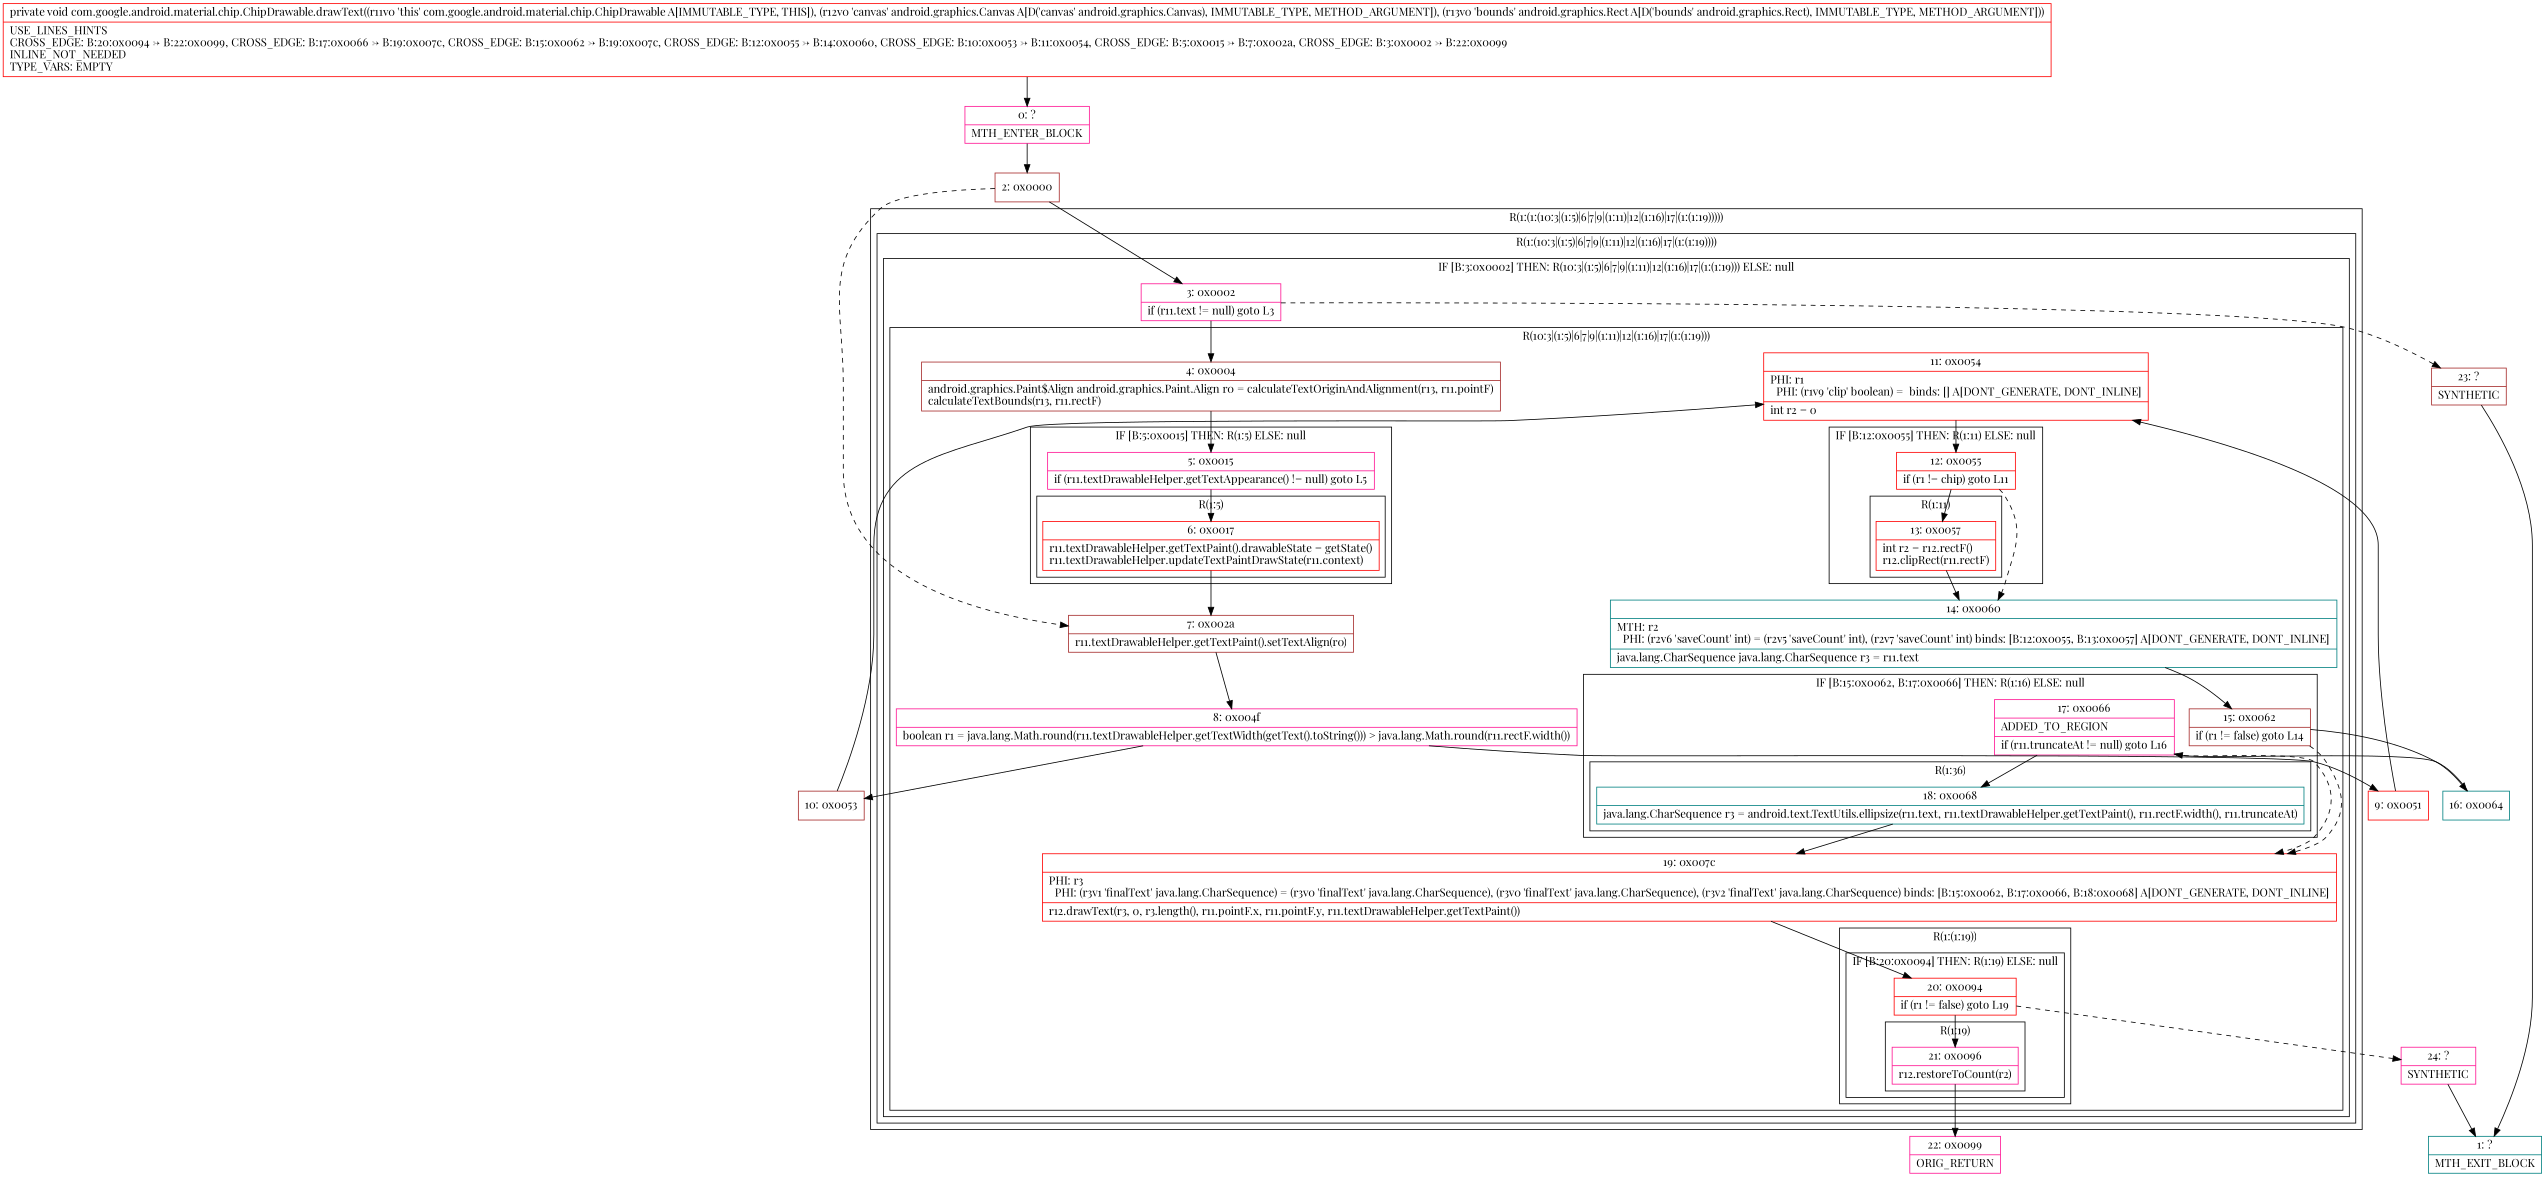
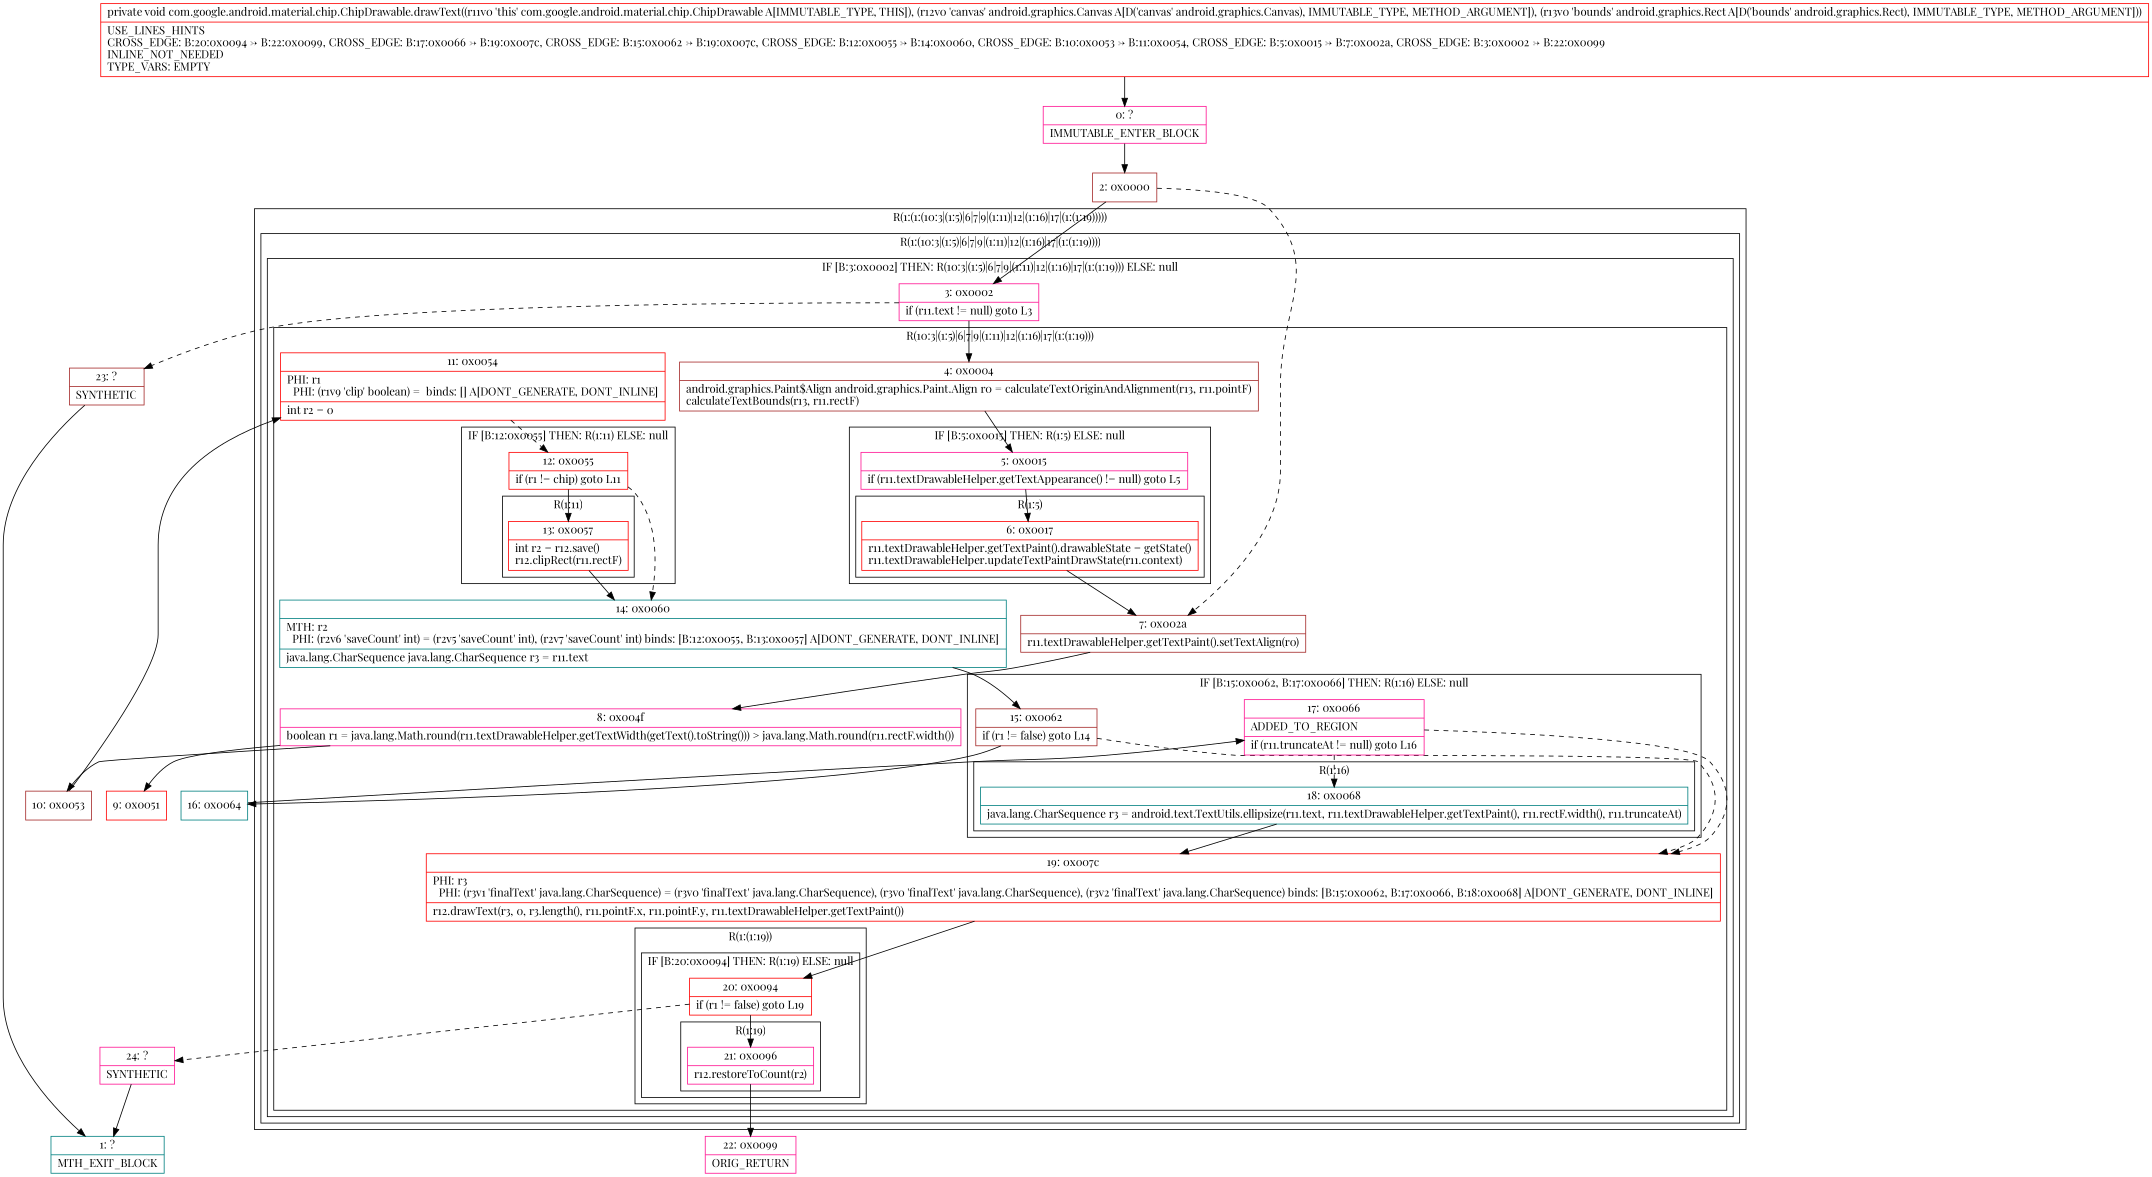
node "0: ?": text "MTH_ENTER_BLOCK" -> "IMMUTABLE_ENTER_BLOCK"
edge "11: 0x0054" -> "12: 0x0055": style solid -> dashed
edge "9: 0x0051" -> "11: 0x0054": removed
node "13: 0x0057": text "int r2 = r12.rectF()" -> "int r2 = r12.save()"
edge "17: 0x0066" -> "18: 0x0068": style solid -> dashed
cluster "R(1:36)": label "R(1:36)" -> "R(1:16)"
